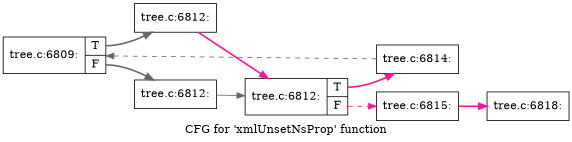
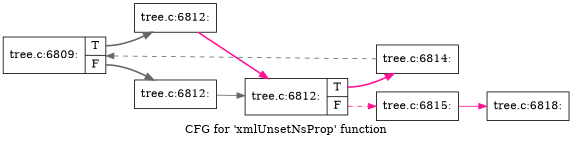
edge "tree.c:6815:" -> "tree.c:6818:": style bold -> solid
